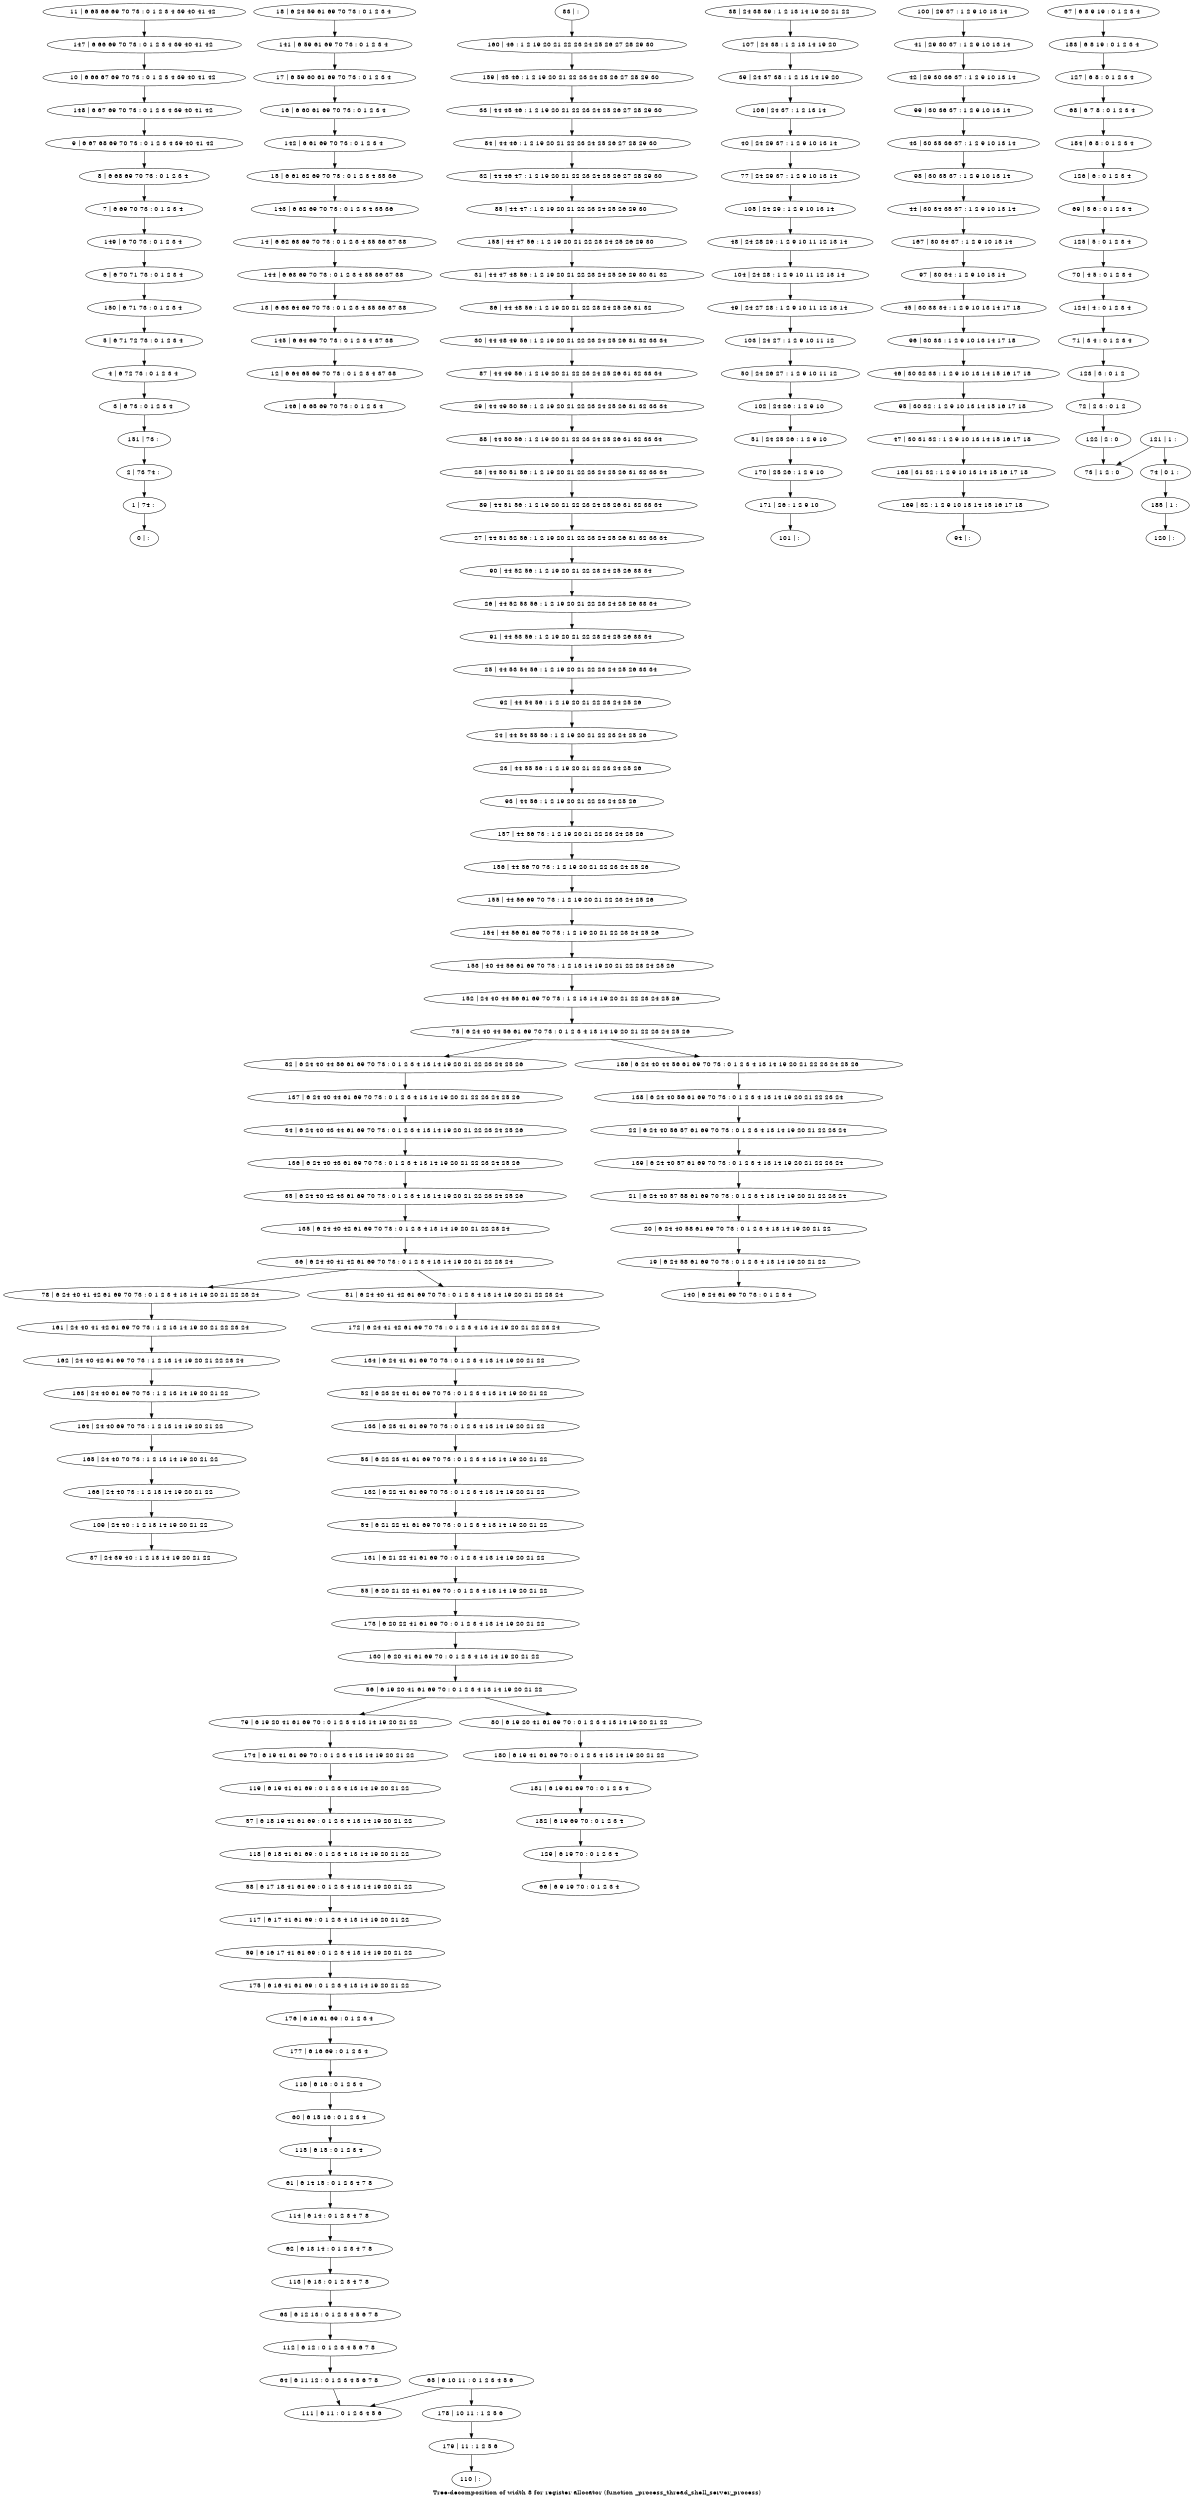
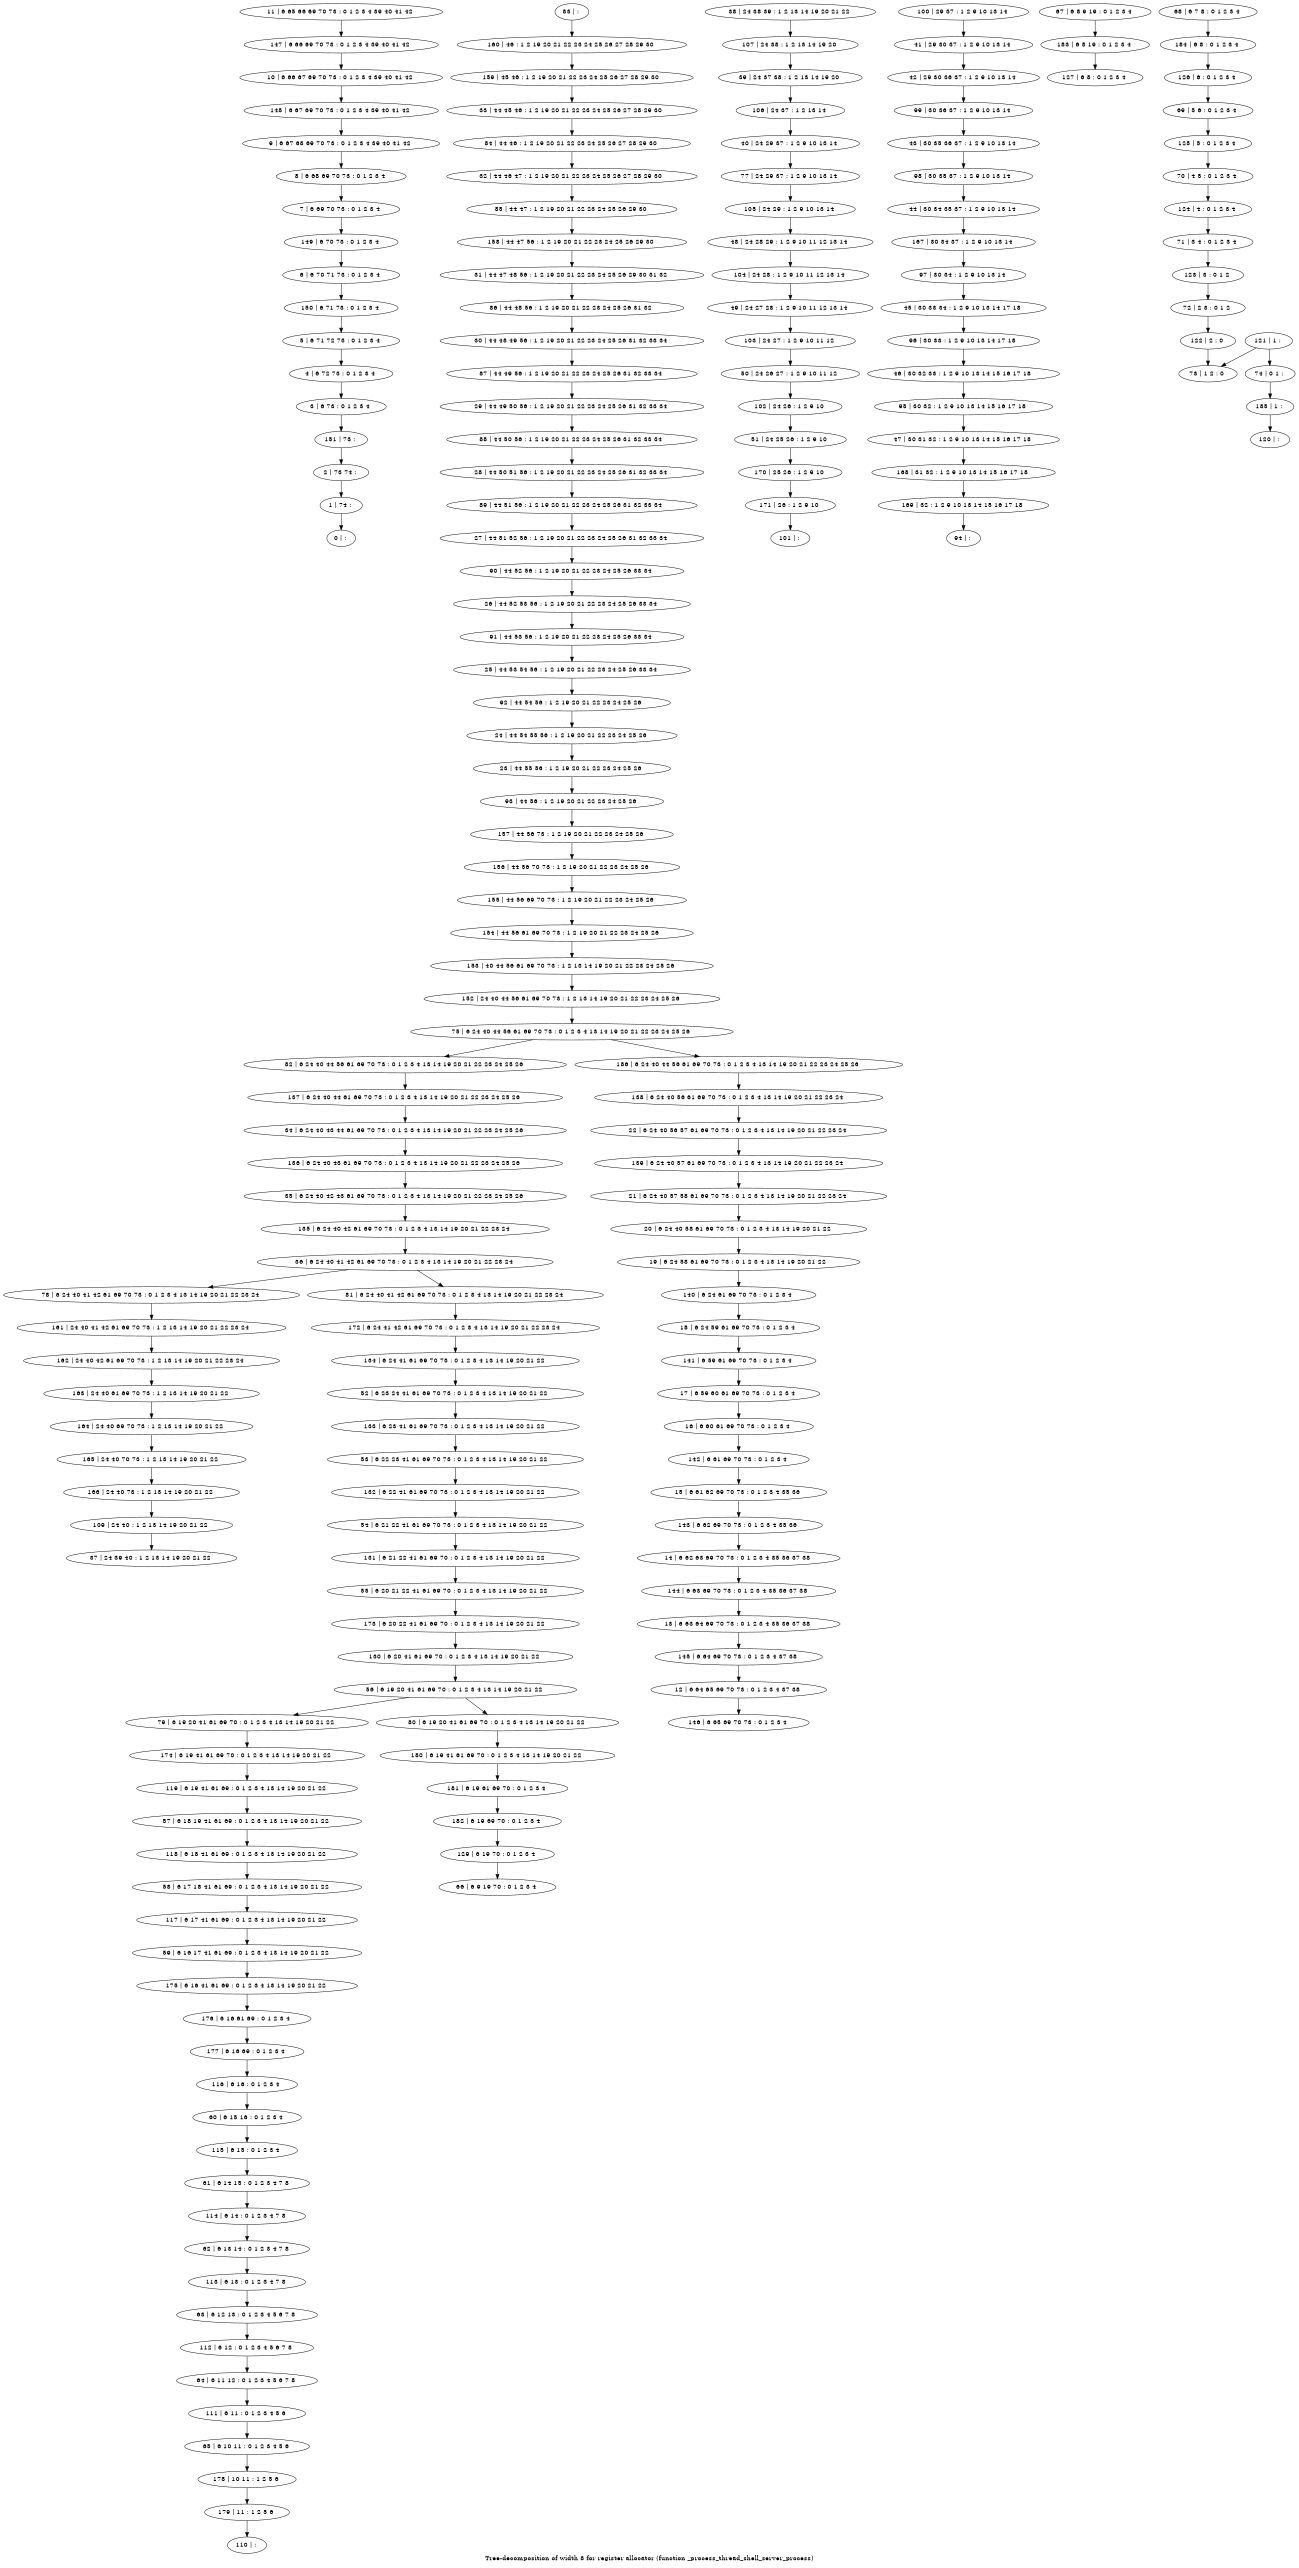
edge "127 | 6 8 : 0 1 2 3 4" -> "68 | 6 7 8 : 0 1 2 3 4": removed
edge "140 | 6 24 61 69 70 73 : 0 1 2 3 4" -> "18 | 6 24 59 61 69 70 73 : 0 1 2 3 4": added
edge "65 | 6 10 11 : 0 1 2 3 4 5 6" -> "111 | 6 11 : 0 1 2 3 4 5 6": reversed
